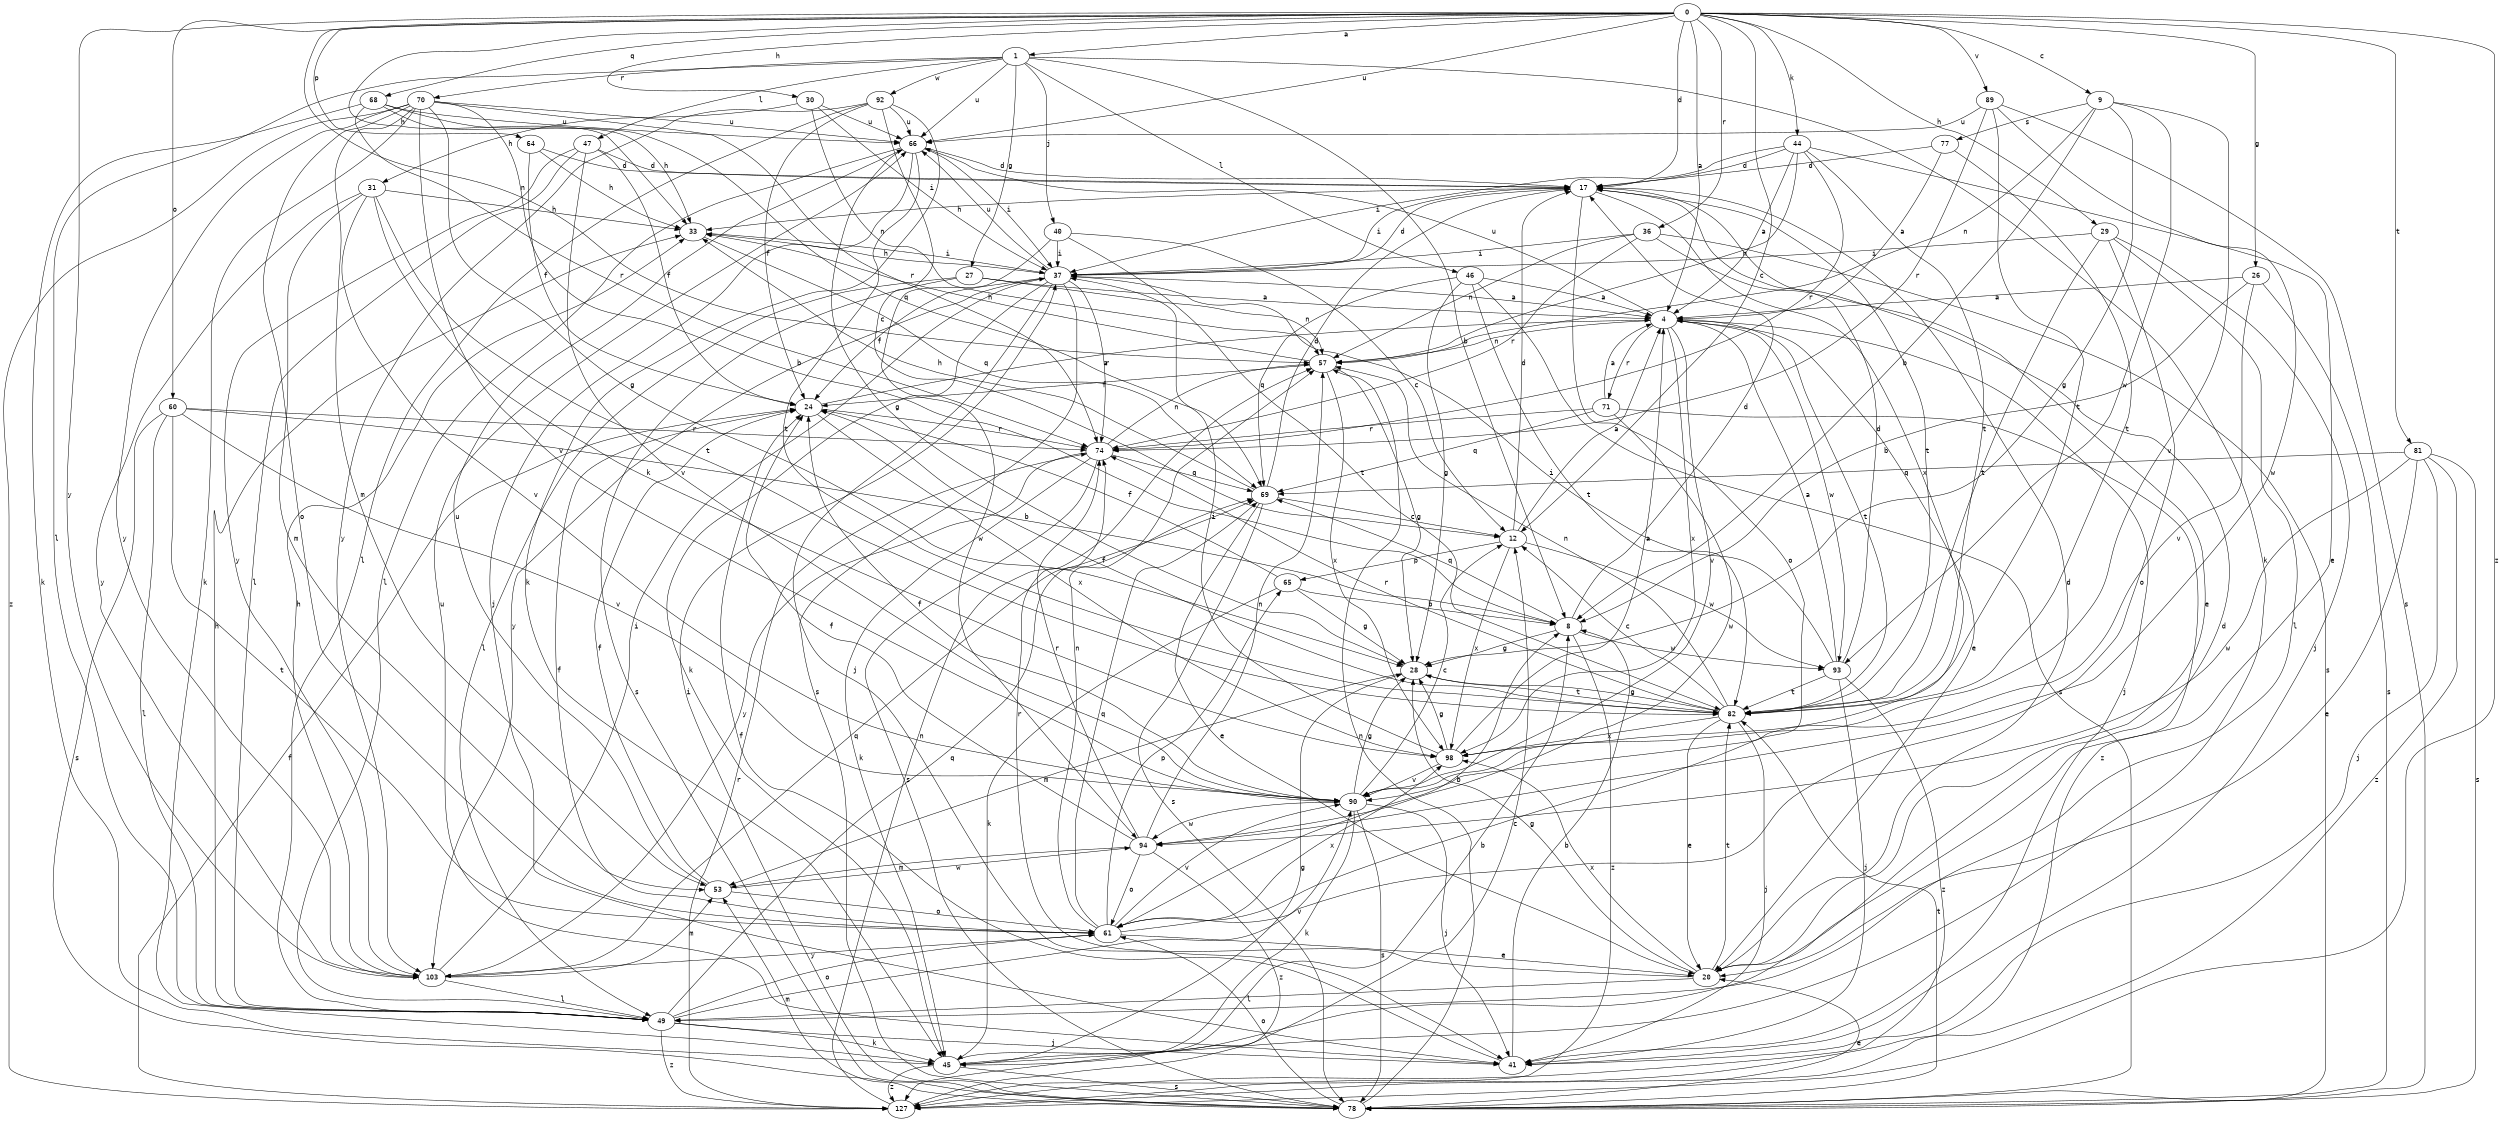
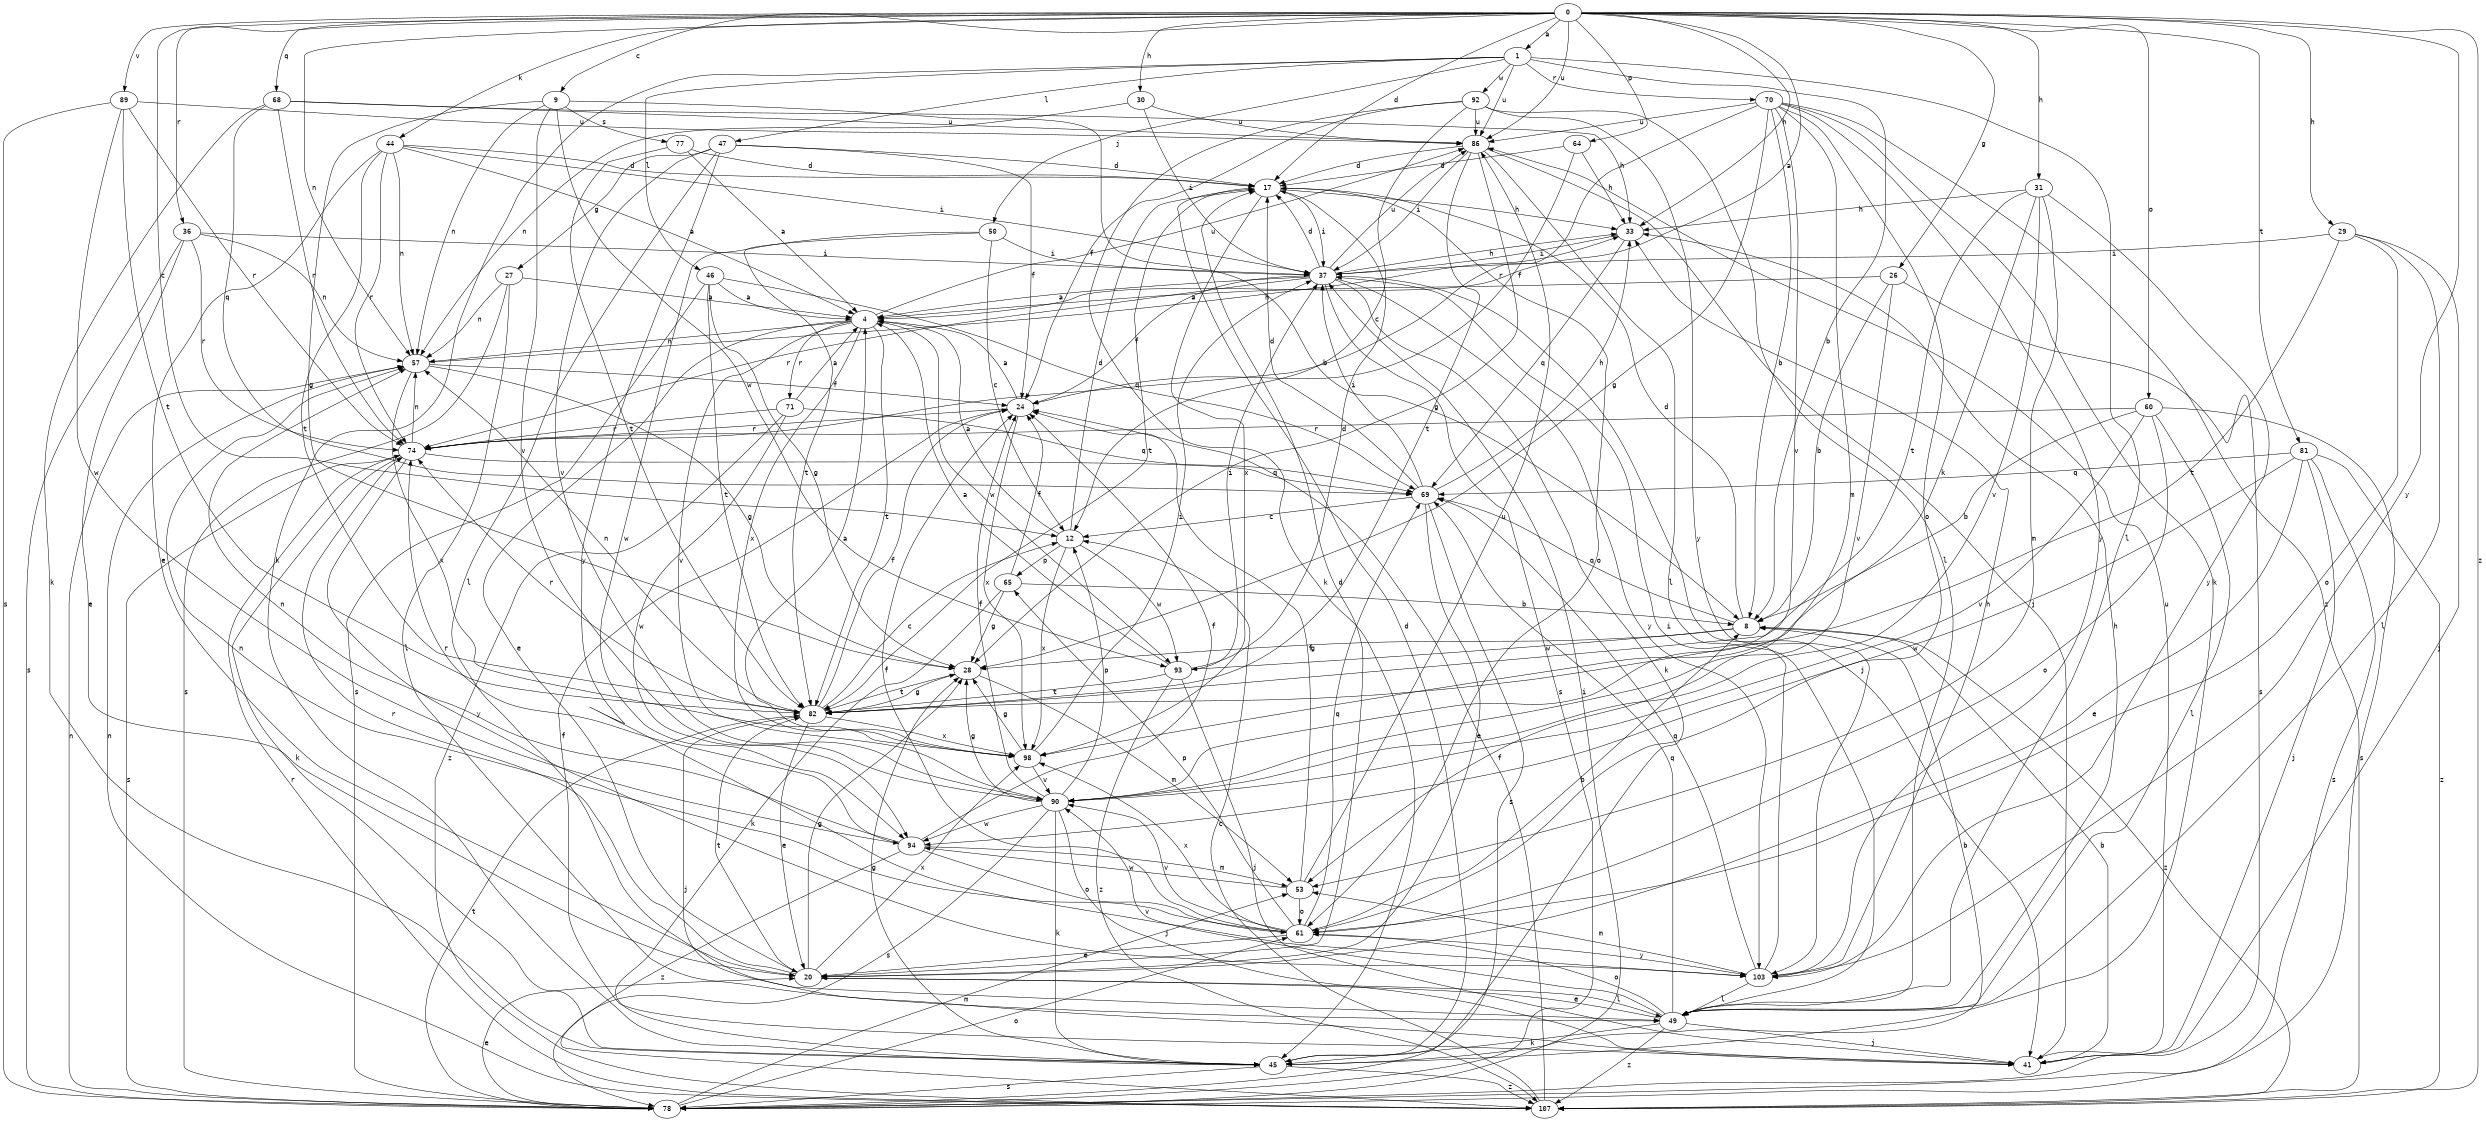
edge "30" -> "31": now "0" -> "31"
node "66": label "66" -> "86"
edge "1" -> "27": now "47" -> "27"
node "40": label "40" -> "50"
edge "69" -> "37": added, label "i"
edge "60" -> "61": label "t" -> "o"
edge "90" -> "12": label "c" -> "p"
edge "4" -> "41": removed, label "j"
edge "49" -> "20": added, label "e"
node "127": label "127" -> "107"
